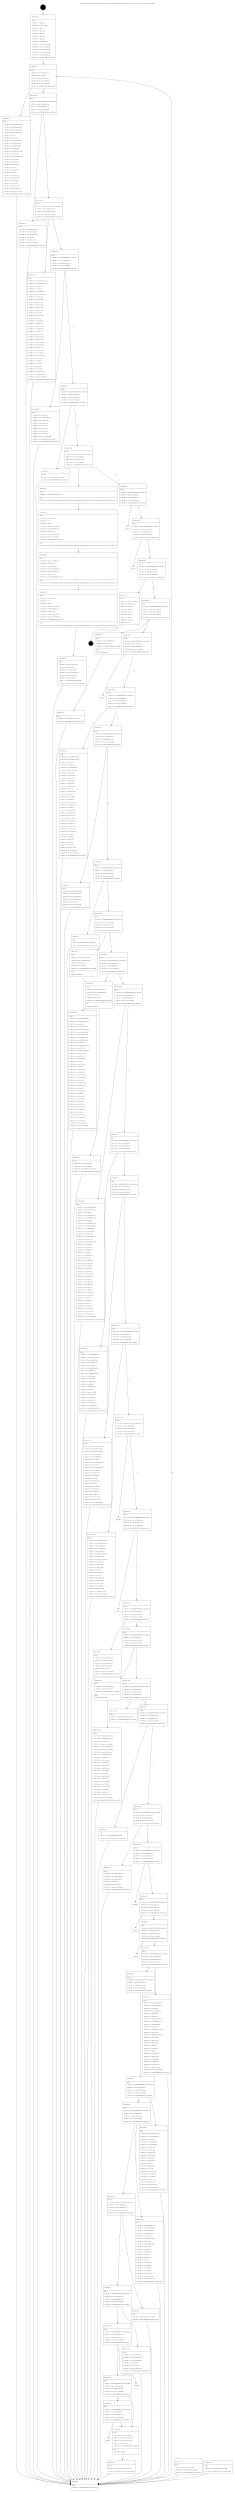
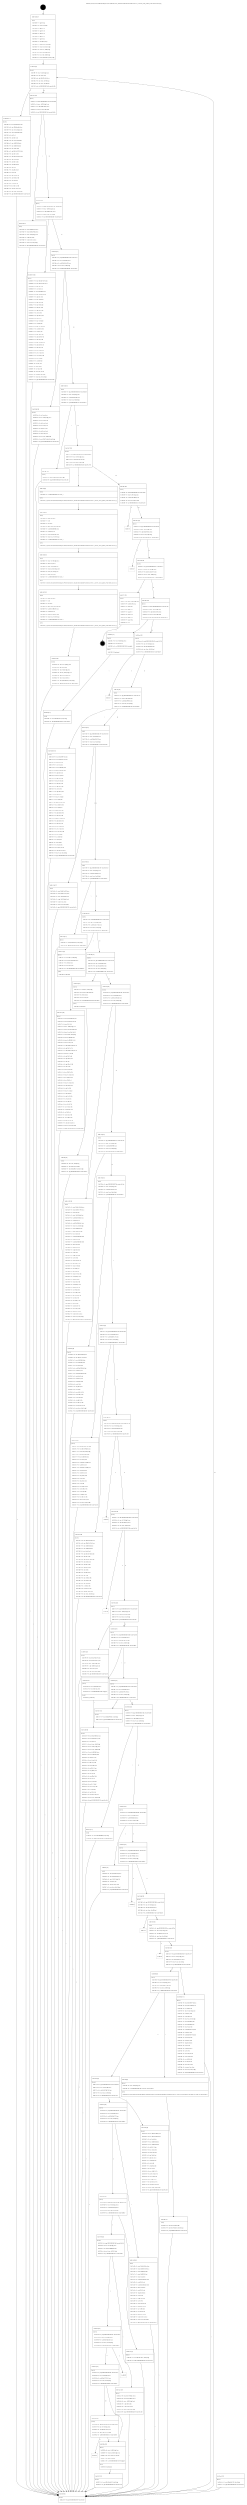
node "0x401fd4 [9]": added
